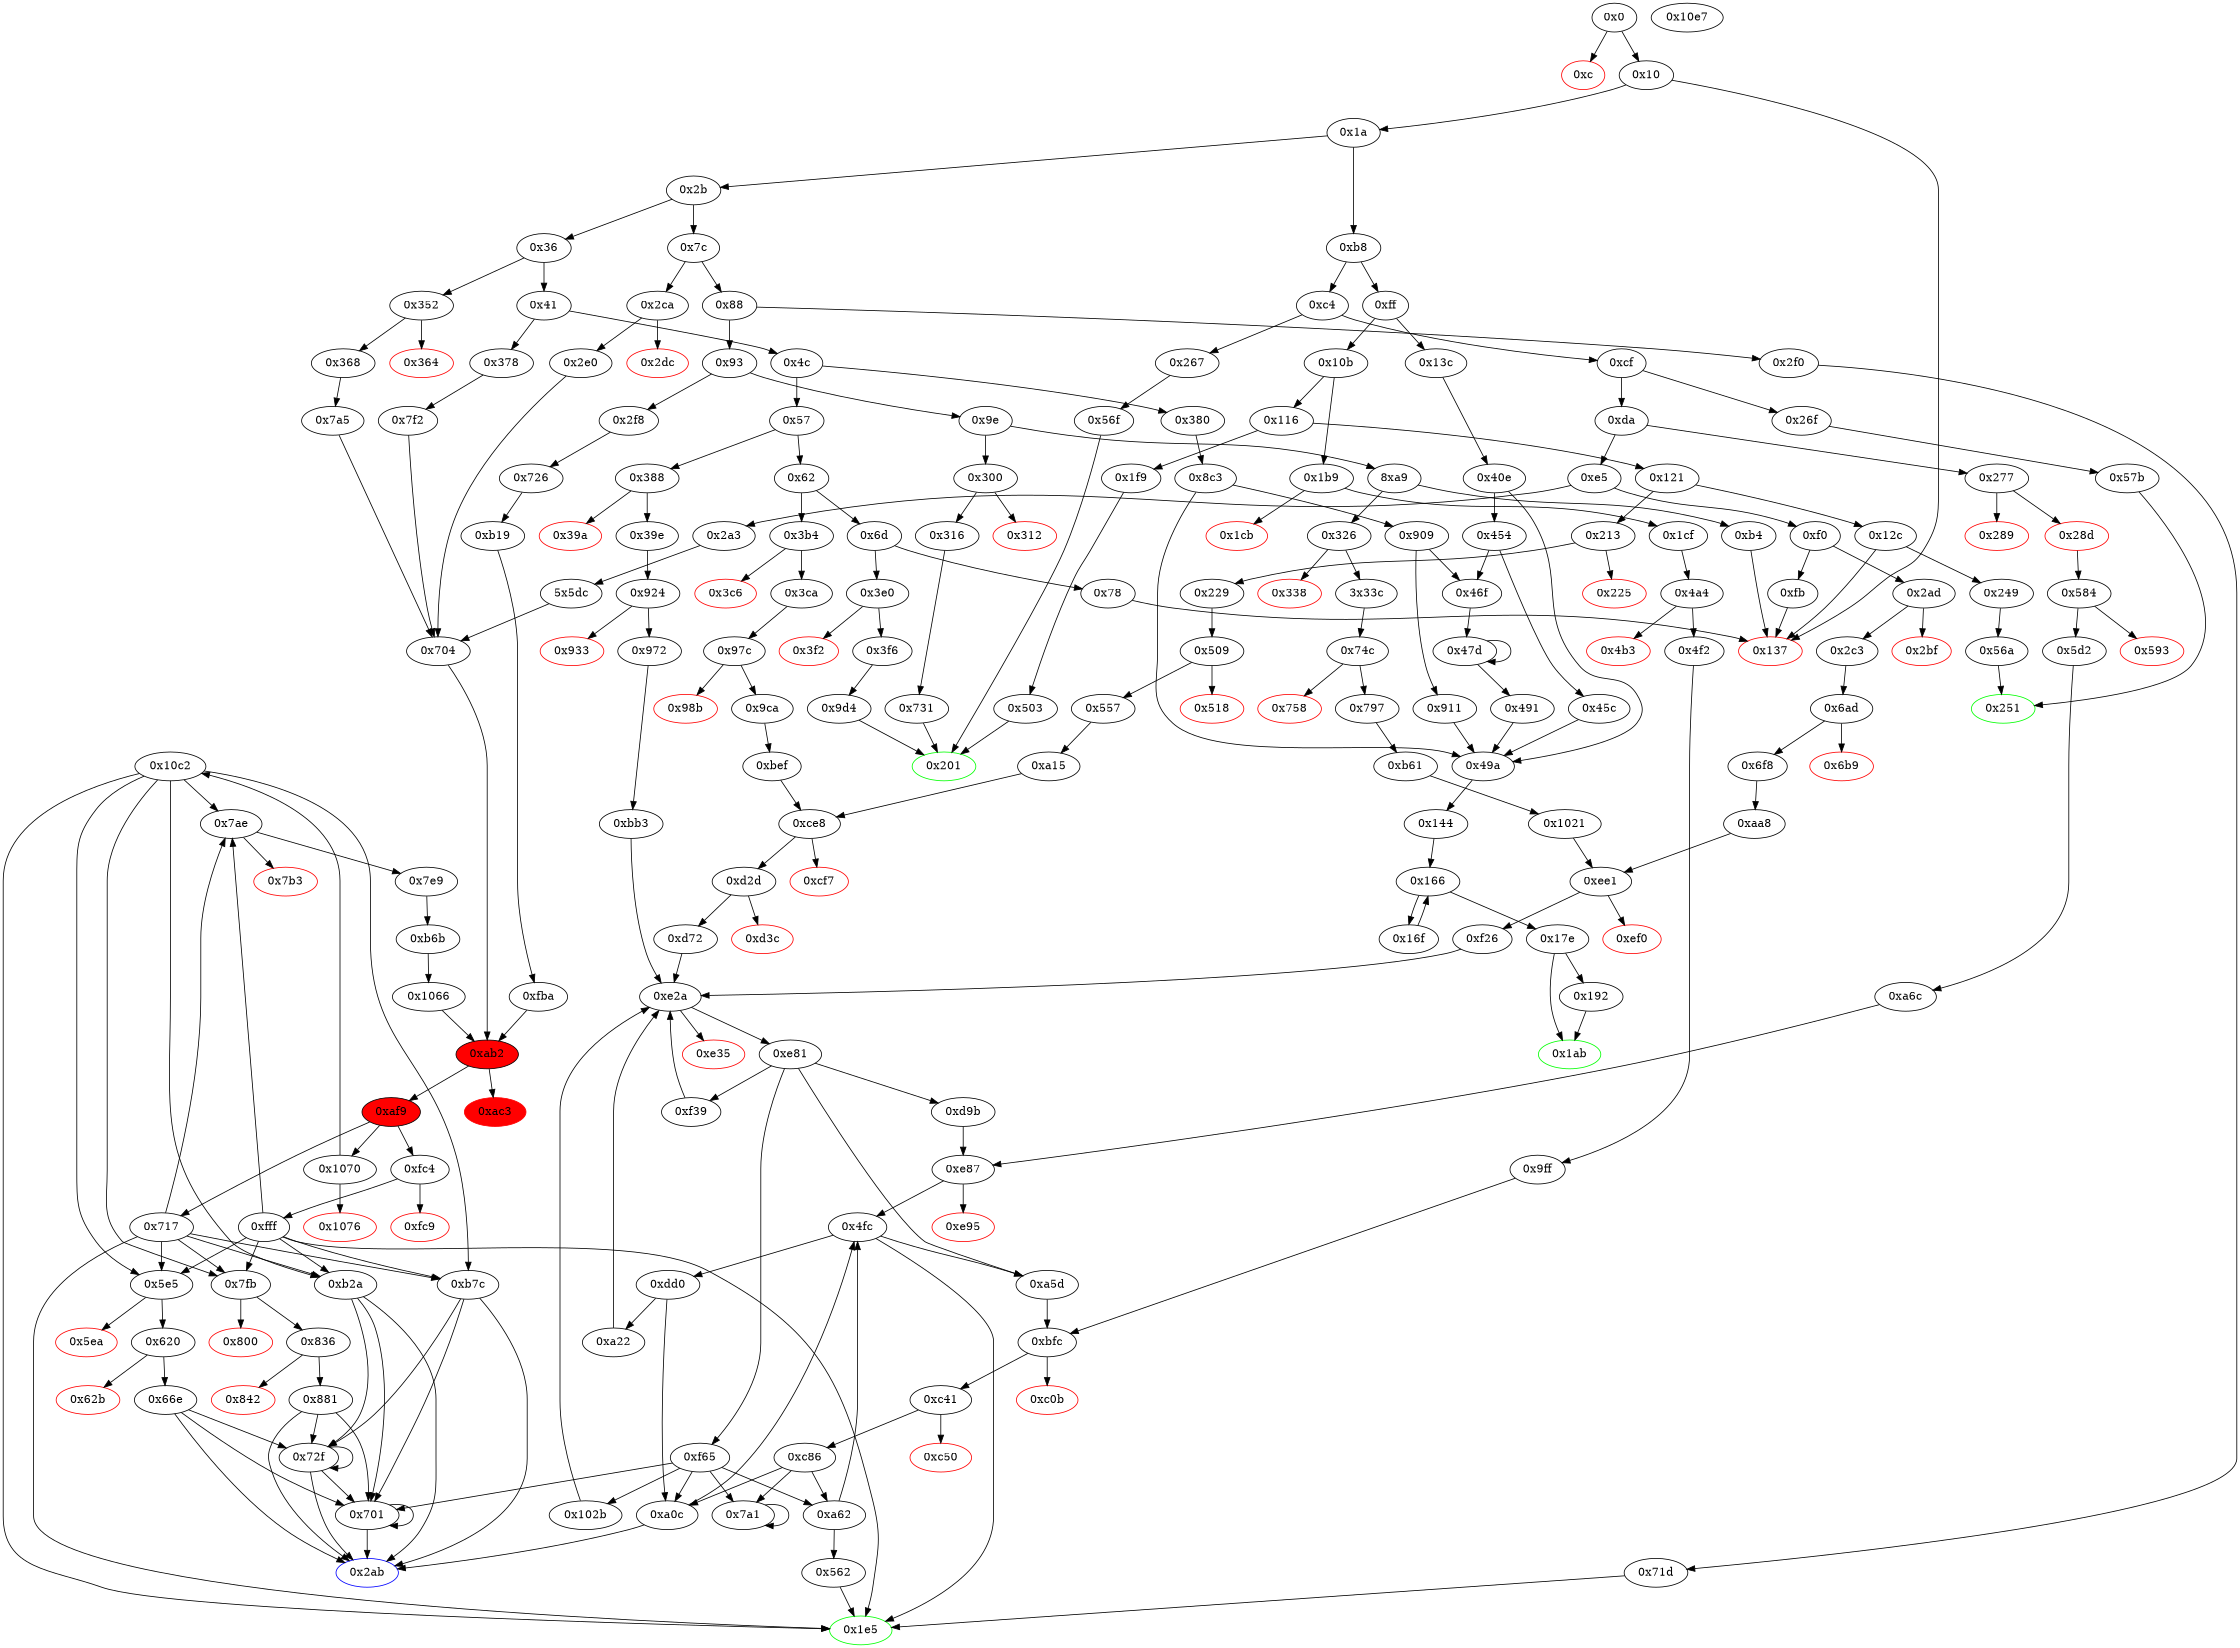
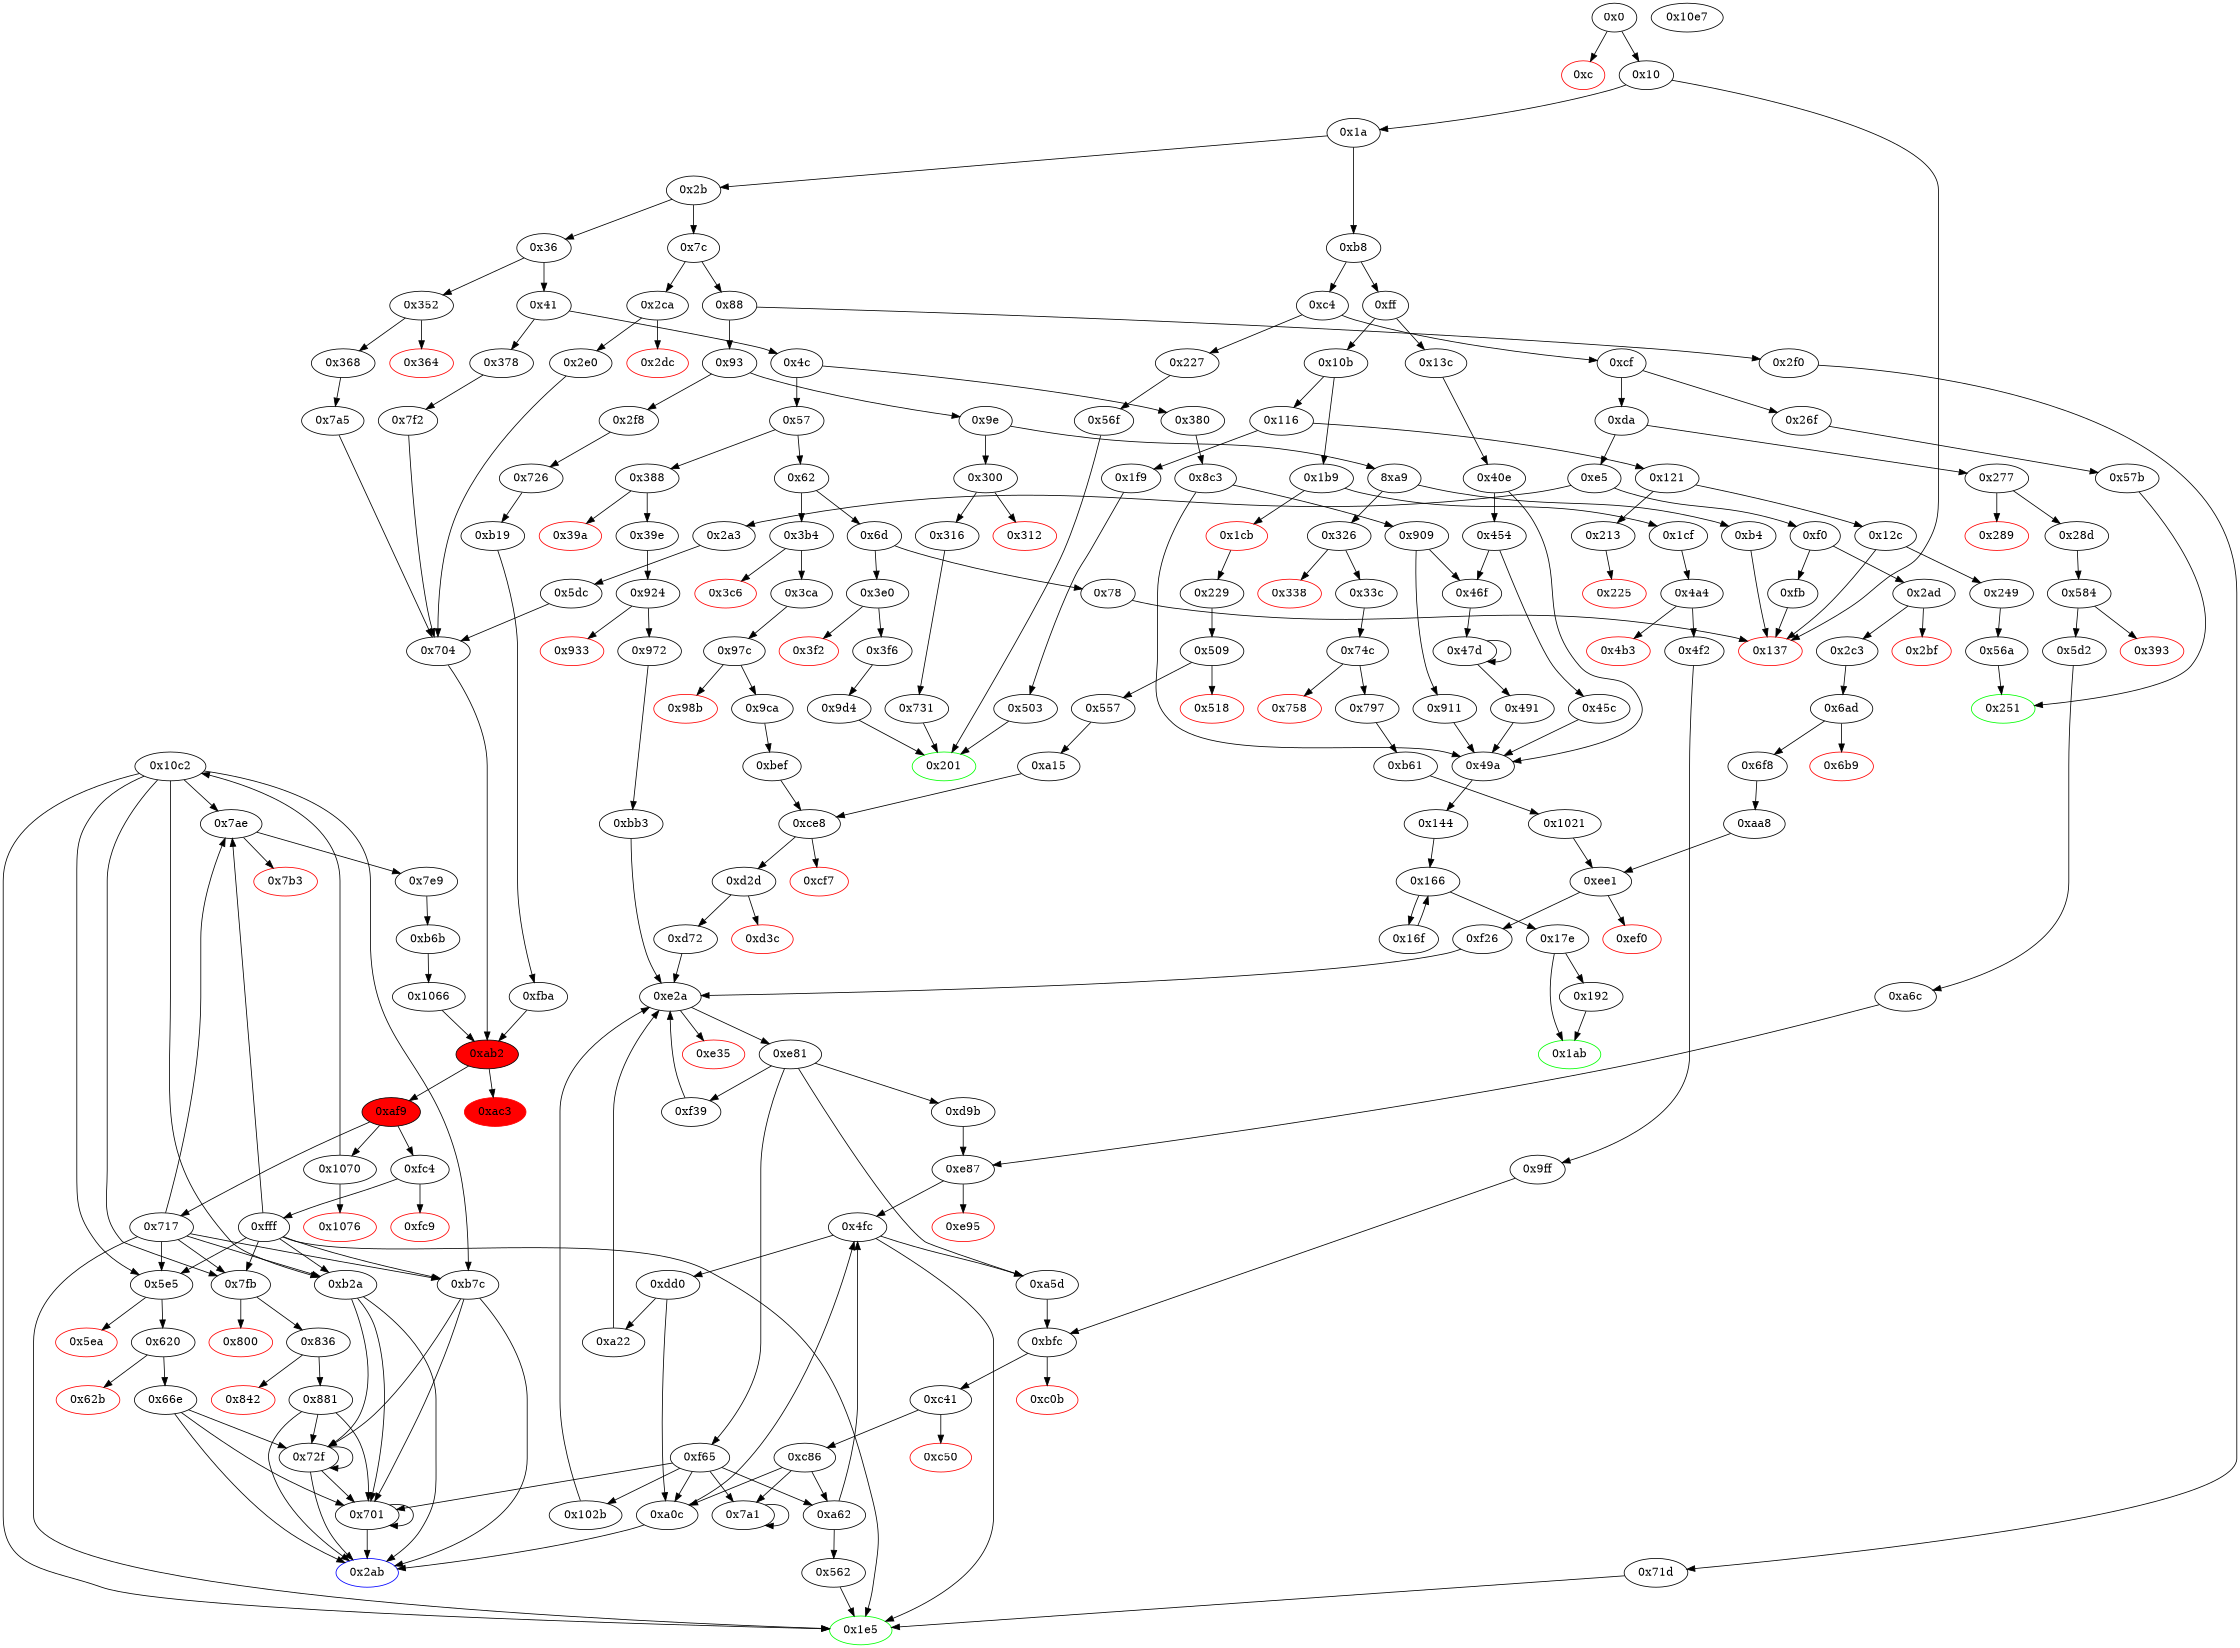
node "0x267": label "0x267" -> "0x227"
node "0x28d": color red -> black
edge "0x213" -> "0x229": now "0x1cb" -> "0x229"
node "5x5dc": label "5x5dc" -> "0x5dc"
node "3x33c": label "3x33c" -> "0x33c"
node "0x593": label "0x593" -> "0x393"
